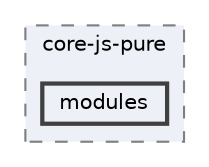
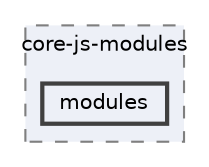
cluster "core-js-pure": label "core-js-pure" -> "core-js-modules"
